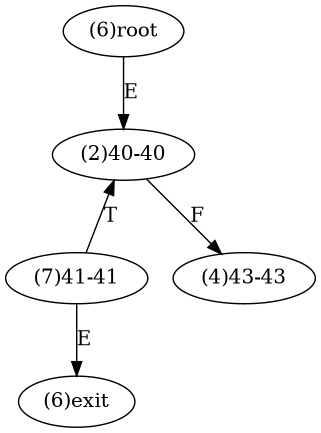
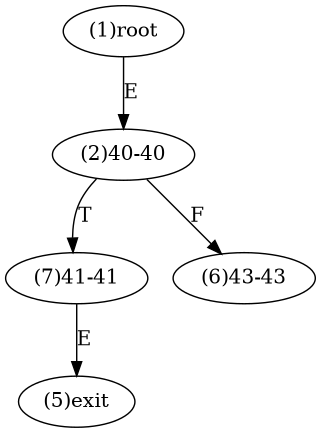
node "(6)root": label "(6)root" -> "(1)root"
edge "(7)41-41" -> "(2)40-40": reversed
node "(4)43-43": label "(4)43-43" -> "(6)43-43"
node "(6)exit": label "(6)exit" -> "(5)exit"
